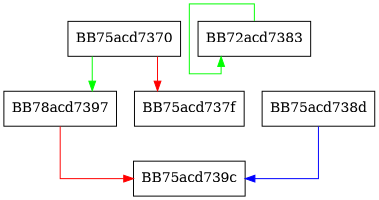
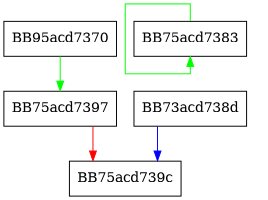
node "BB75acd7370": label "BB75acd7370" -> "BB95acd7370"
node "BB72acd7383": label "BB72acd7383" -> "BB75acd7383"
node "BB78acd7397": label "BB78acd7397" -> "BB75acd7397"
node "BB75acd737f": removed
node "BB75acd738d": label "BB75acd738d" -> "BB73acd738d"
